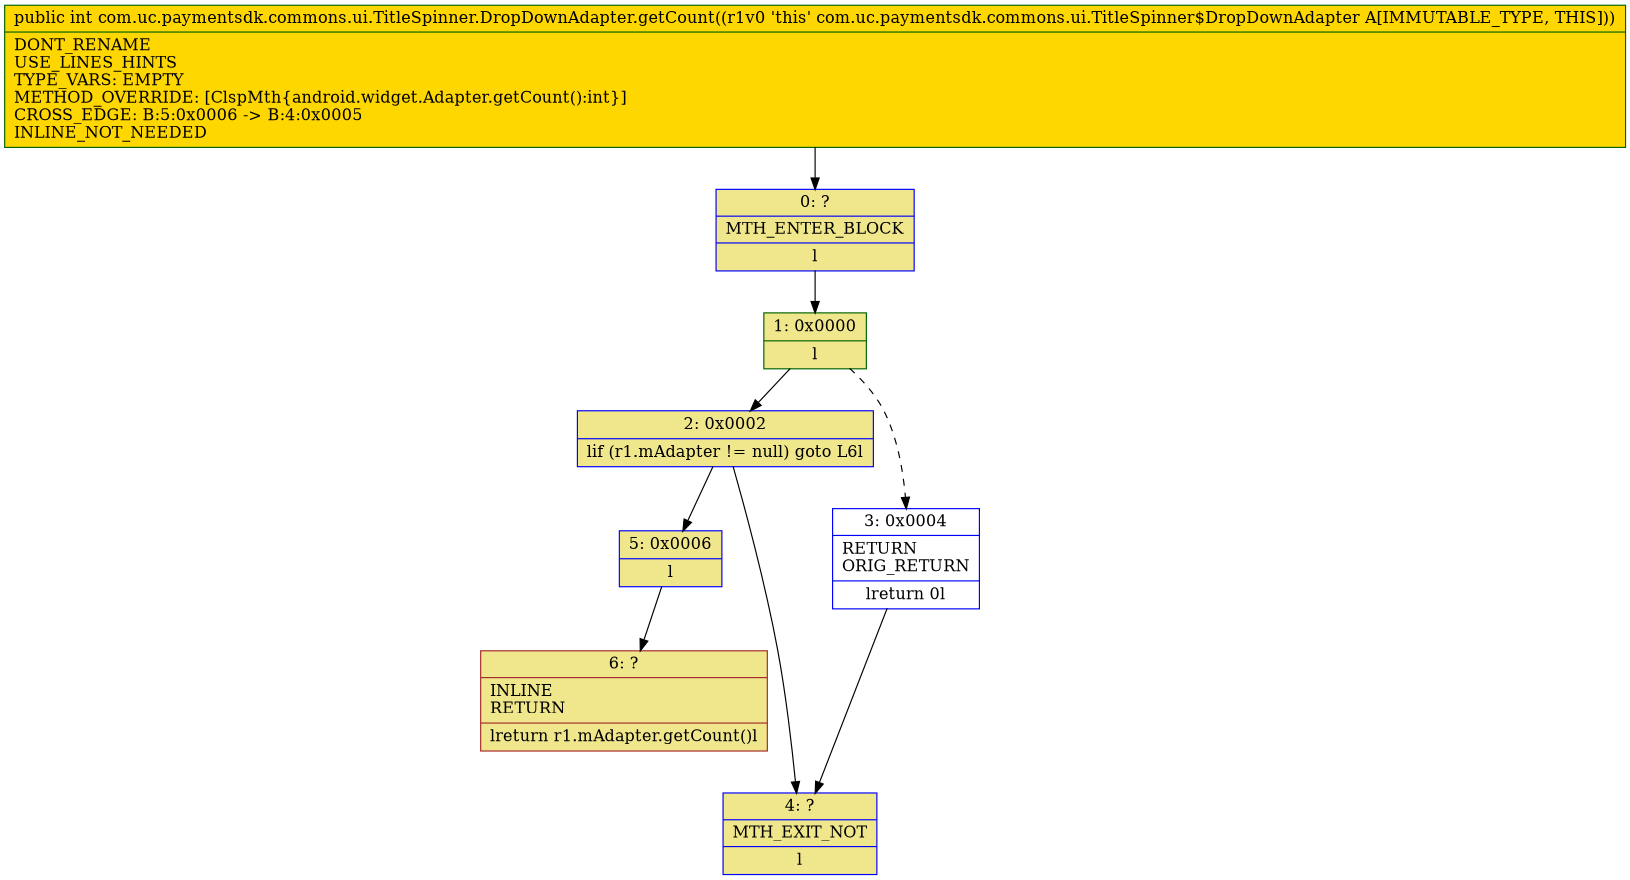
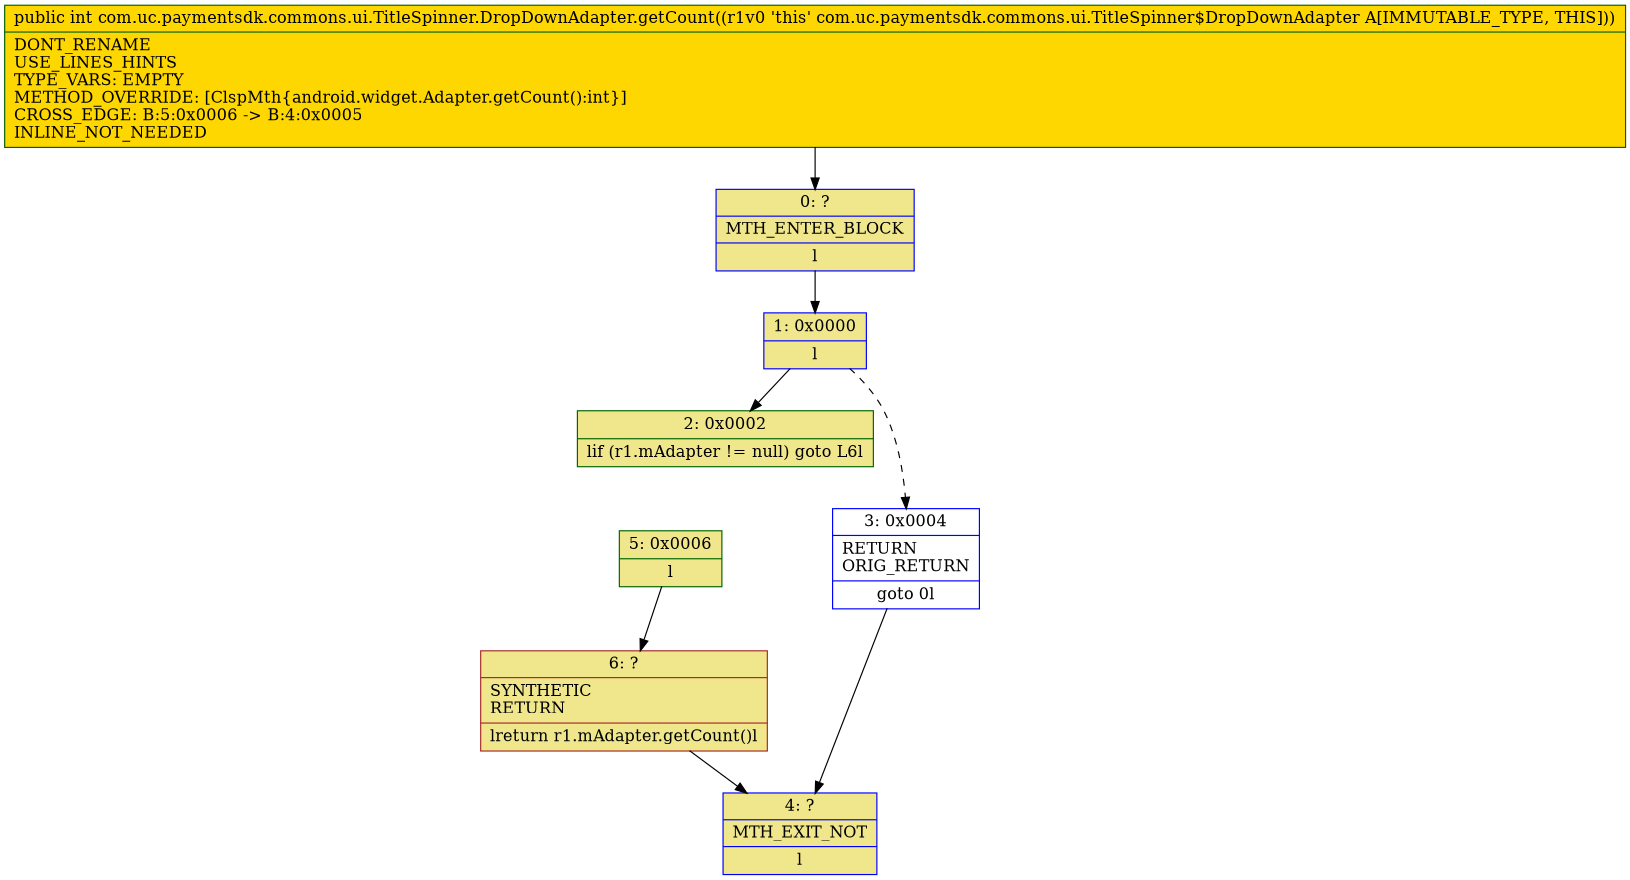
node "1: 0x0000": color darkgreen -> blue
node "2: 0x0002": color blue -> darkgreen
edge "2: 0x0002" -> "5: 0x0006": removed
node "5: 0x0006": color blue -> darkgreen
node "3: 0x0004": text "lreturn 0l" -> "goto 0l"
edge "2: 0x0002" -> "4: ?": now "6: ?" -> "4: ?"
node "6: ?": text "INLINE" -> "SYNTHETIC"
